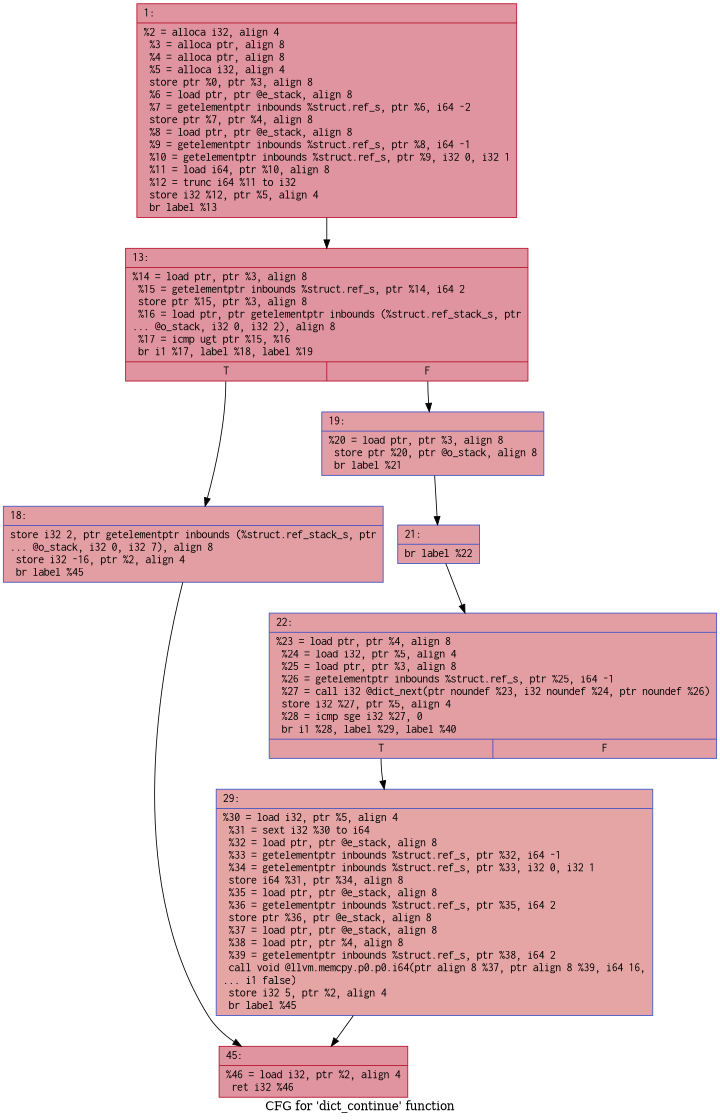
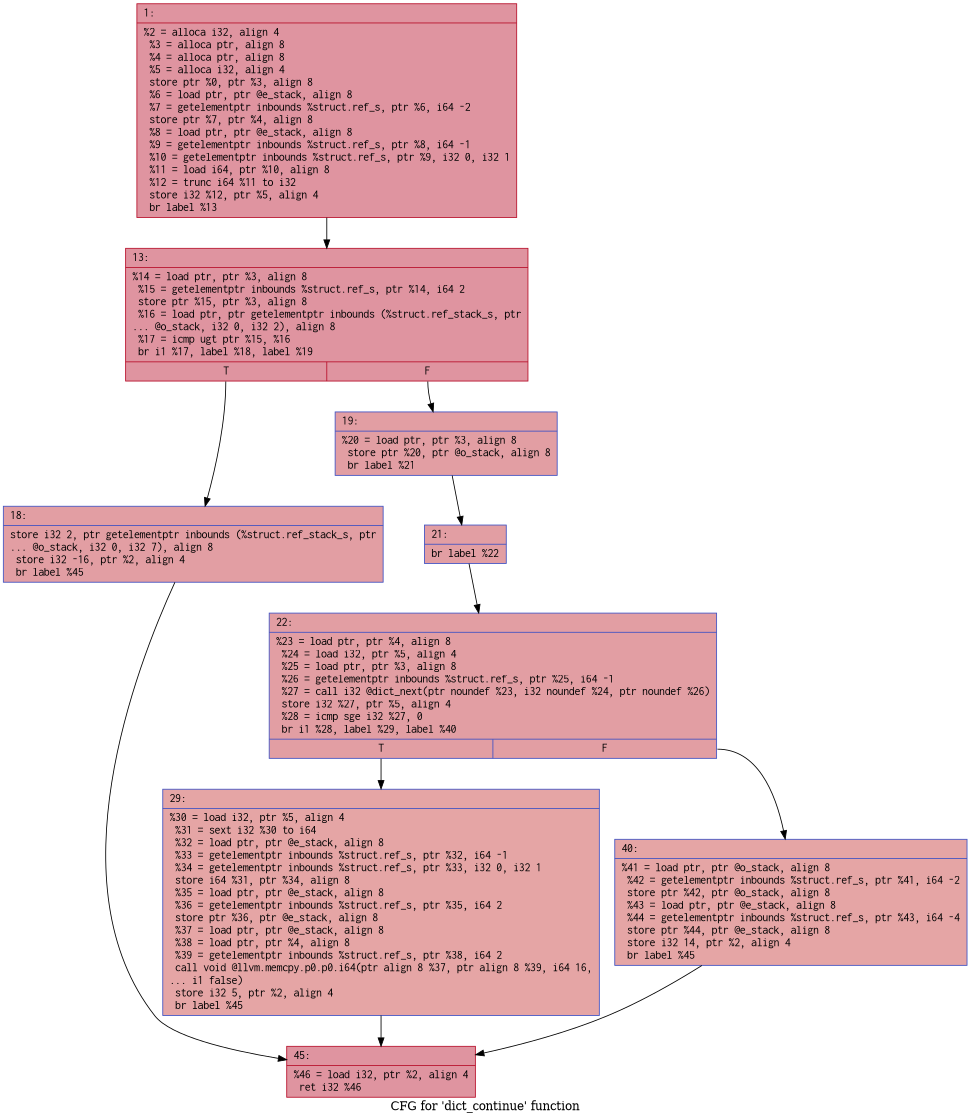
node "40:": added
